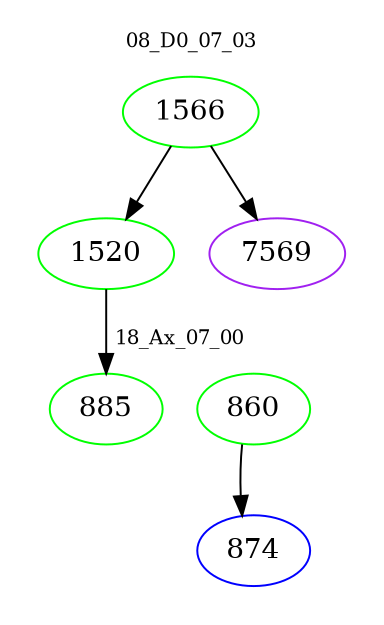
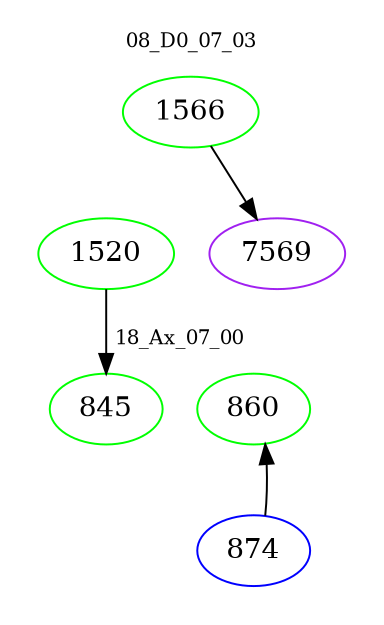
edge "1566" -> "1520": removed
node "885": label "885" -> "845"
edge "860" -> "874": reversed
